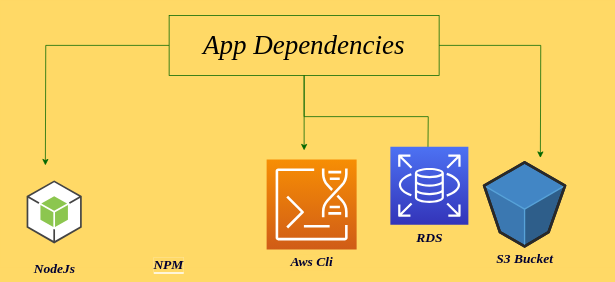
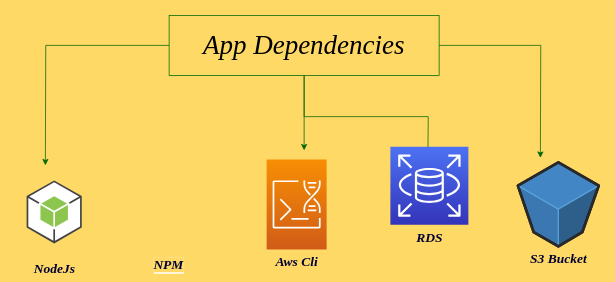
node "Aws Cli": size 90x90 -> 60x90
node "S3 Bucket": moved (525, 204) -> (558, 204)
